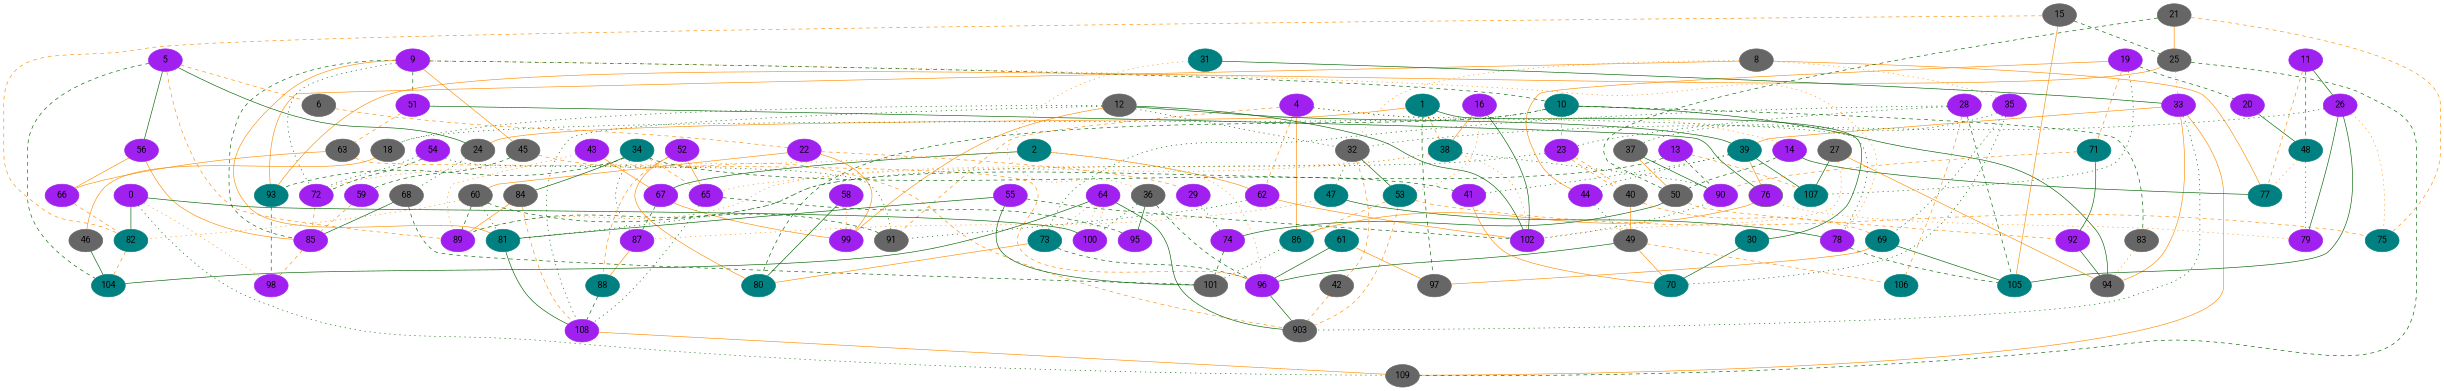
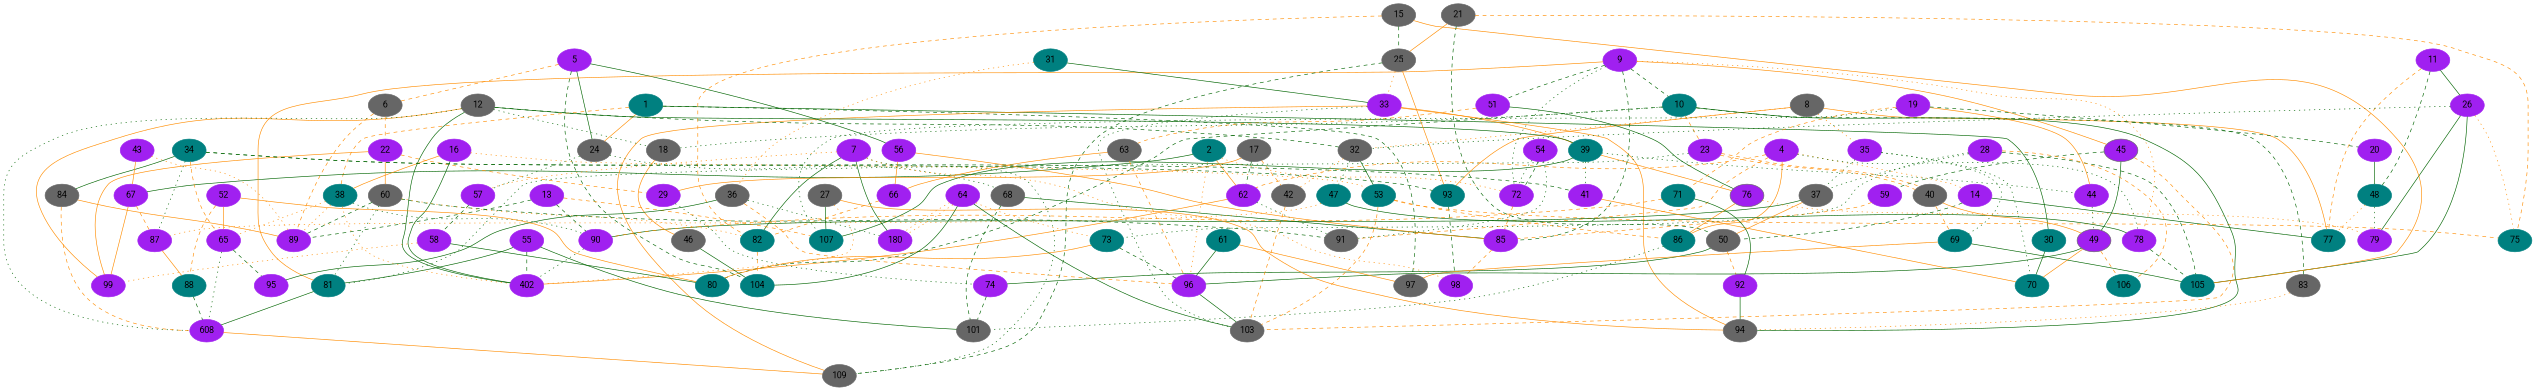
edge "28" -- "23": now "28" -- "37"
edge "12" -- "32": style dotted -> dashed
node "45": fillcolor gray40 -> purple
node "17": added
node "0": label "0" -> "7"
node "57": added
edge "45" -- "49": added
edge "5" -- "89": now "6" -- "89"
edge "67" -- "87": color darkgreen -> darkorange
edge "32" -- "42": style dashed -> dotted
node "100": label "100" -> "180"
node "102": label "102" -> "402"
node "49": fillcolor gray40 -> purple
edge "36" -- "96": color darkgreen -> darkorange
node "108": label "108" -> "608"
node "903": label "903" -> "103"
